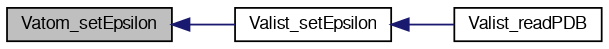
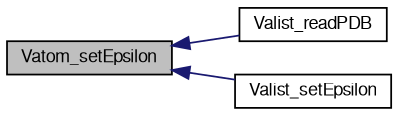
edge "Valist_readPDB" -> "Valist_setEpsilon": now "Valist_readPDB" -> "Vatom_setEpsilon"
